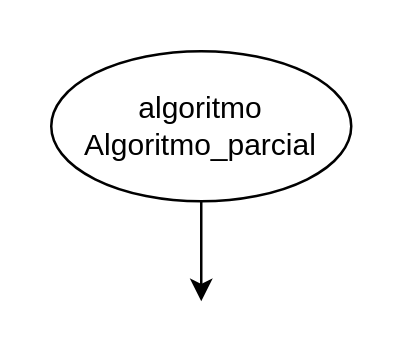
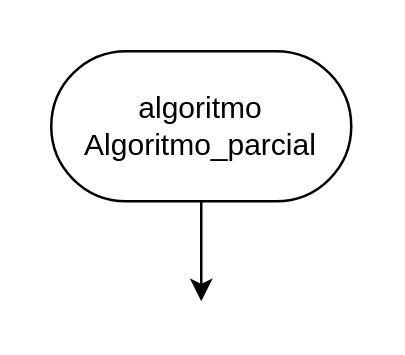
node "algoritmo Algoritmo_parcial": shape ellipse -> rounded rectangle
